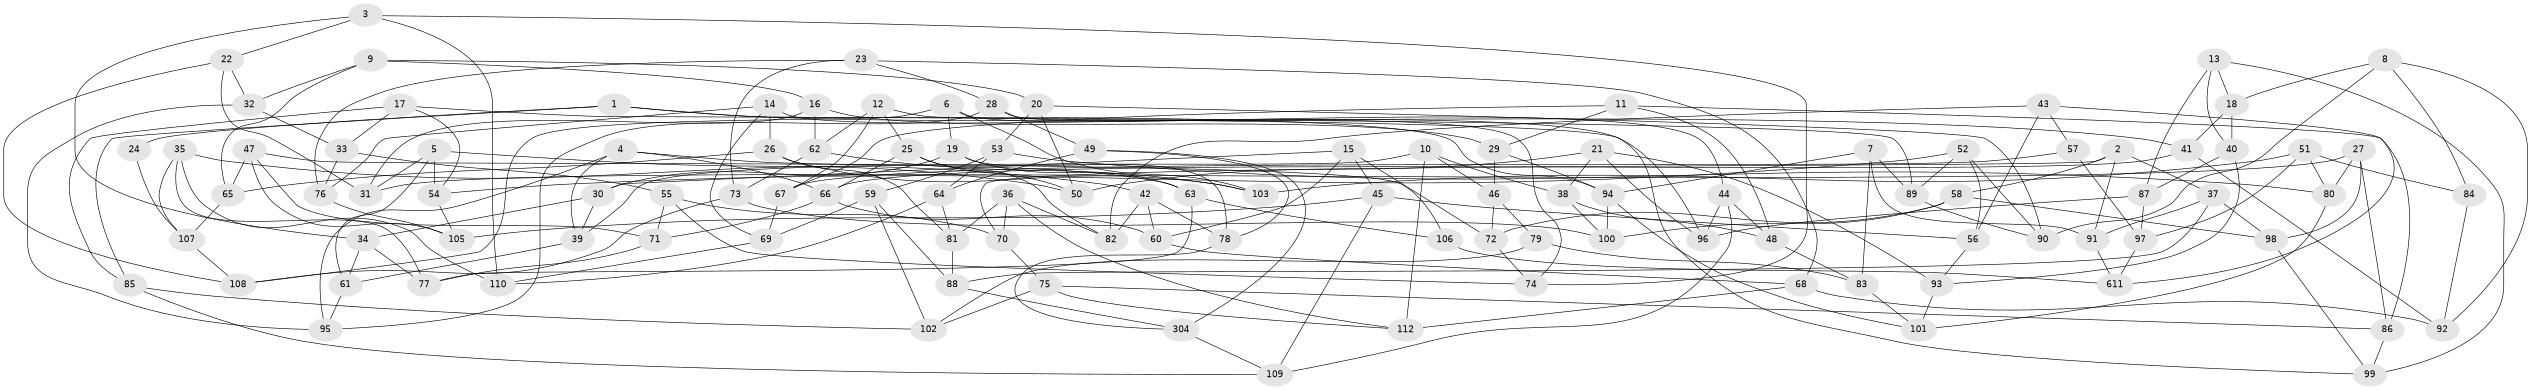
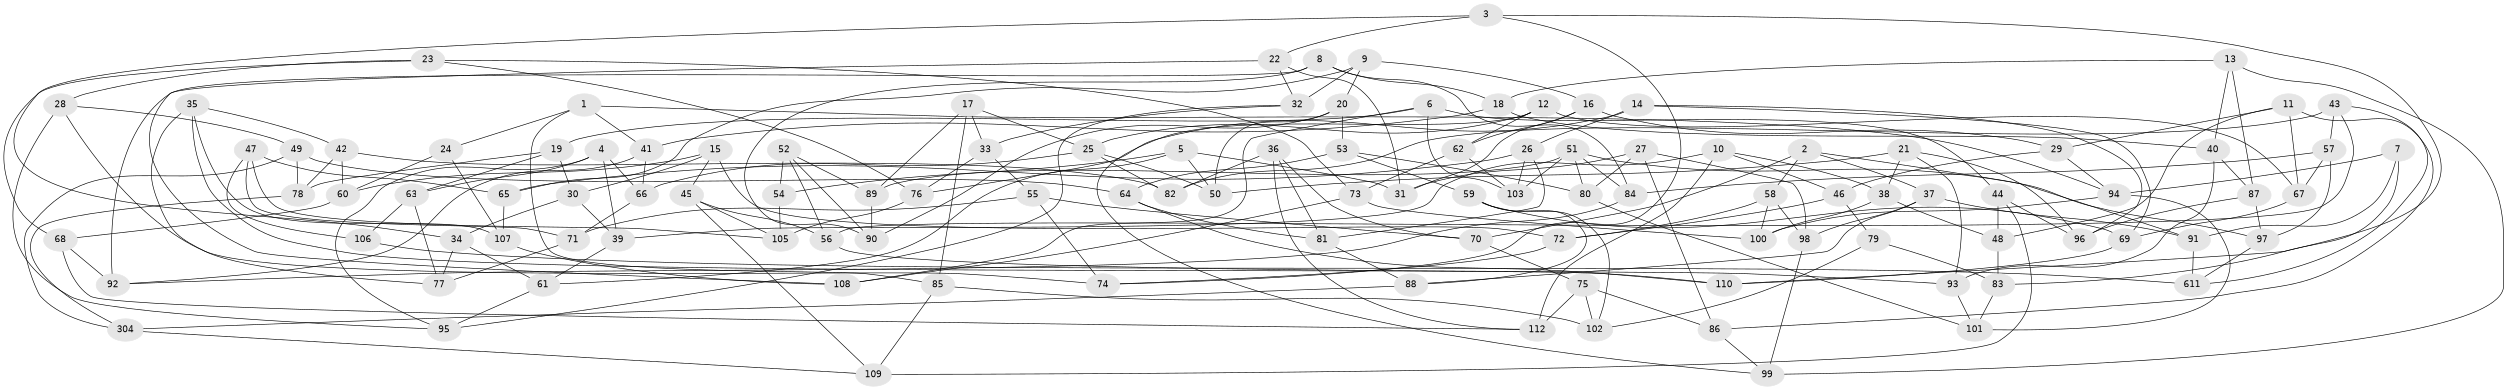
edge "17" -- "54": now "17" -- "25"
edge "7" -- "89": now "51" -- "89"
edge "57" -- "84": added
edge "66" -- "60": now "24" -- "60"
